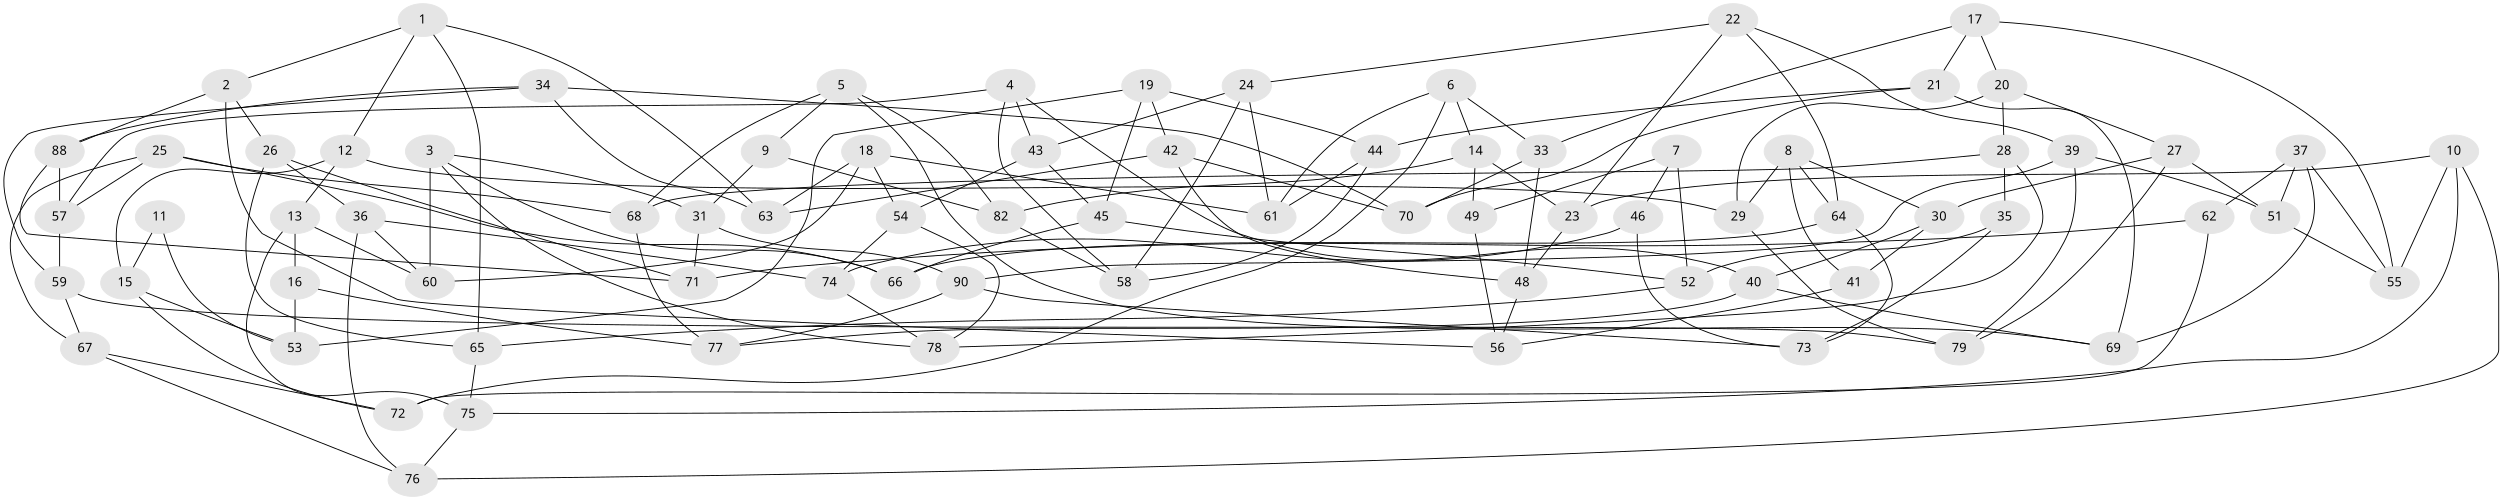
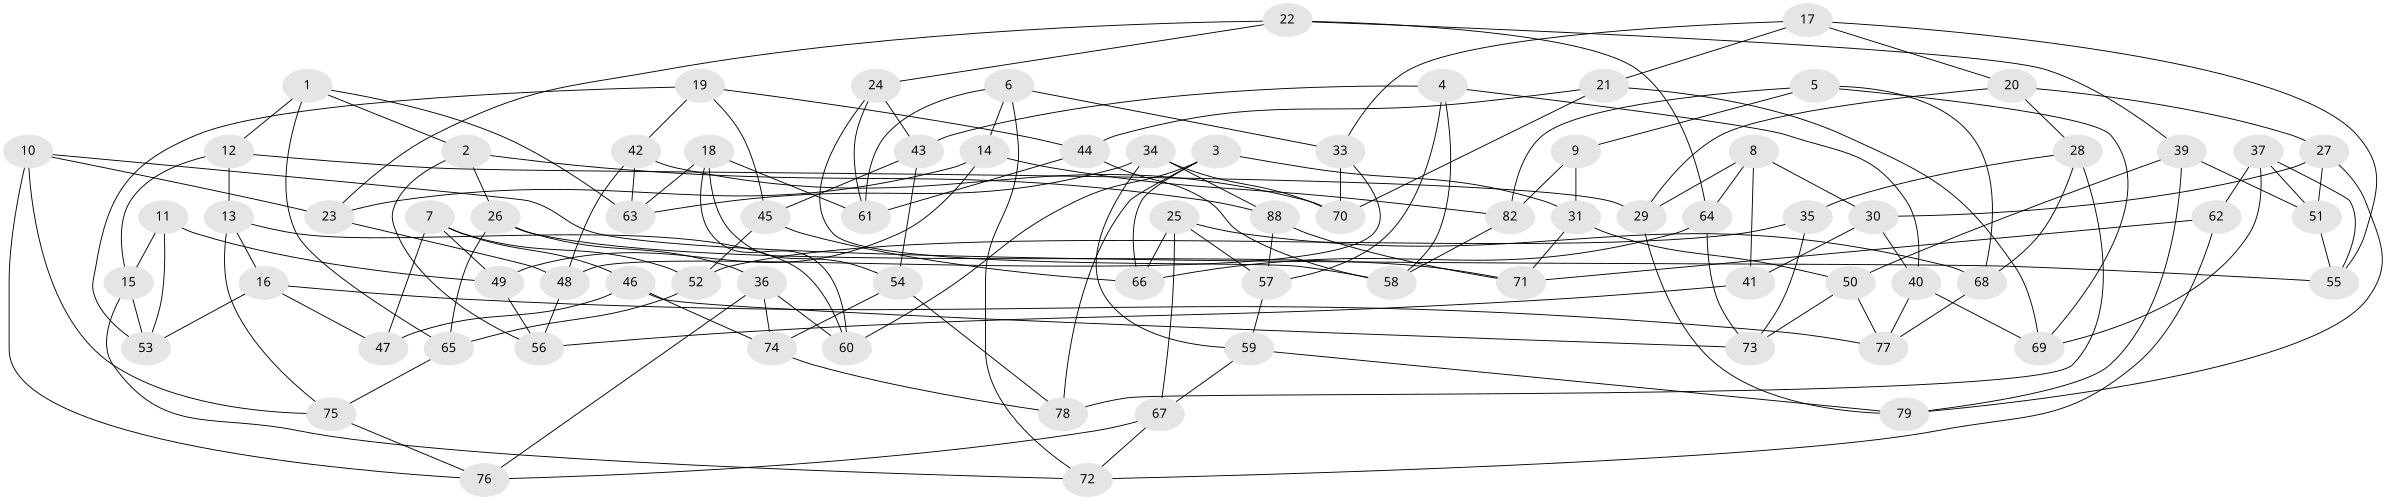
edge "11" -- "49": added
node "90": label "90" -> "50"
node "47": added
